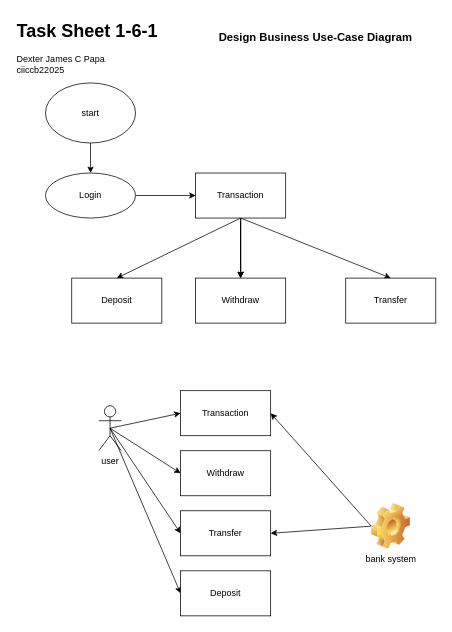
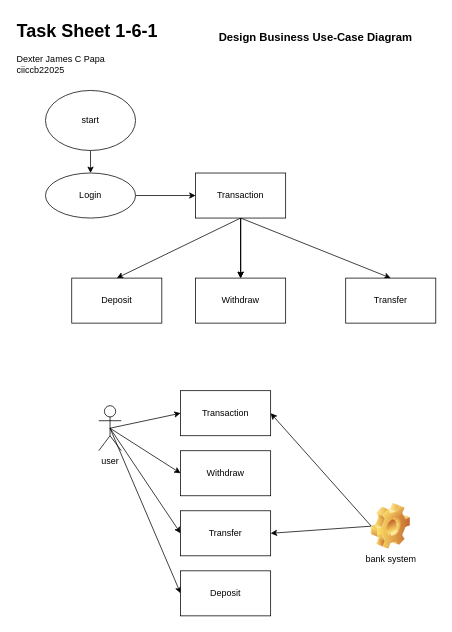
node "start": moved (90, 113) -> (90, 120)
